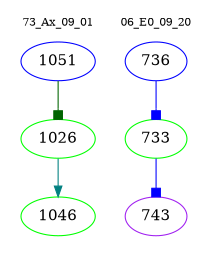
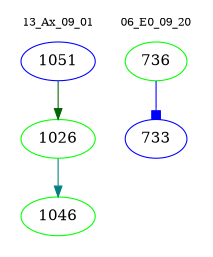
cluster "73_Ax_09_01": label "73_Ax_09_01" -> "13_Ax_09_01"
node "736": color blue -> green
edge "1051" -> "1026": arrowhead box -> normal
node "733": color green -> blue
node "743": removed
